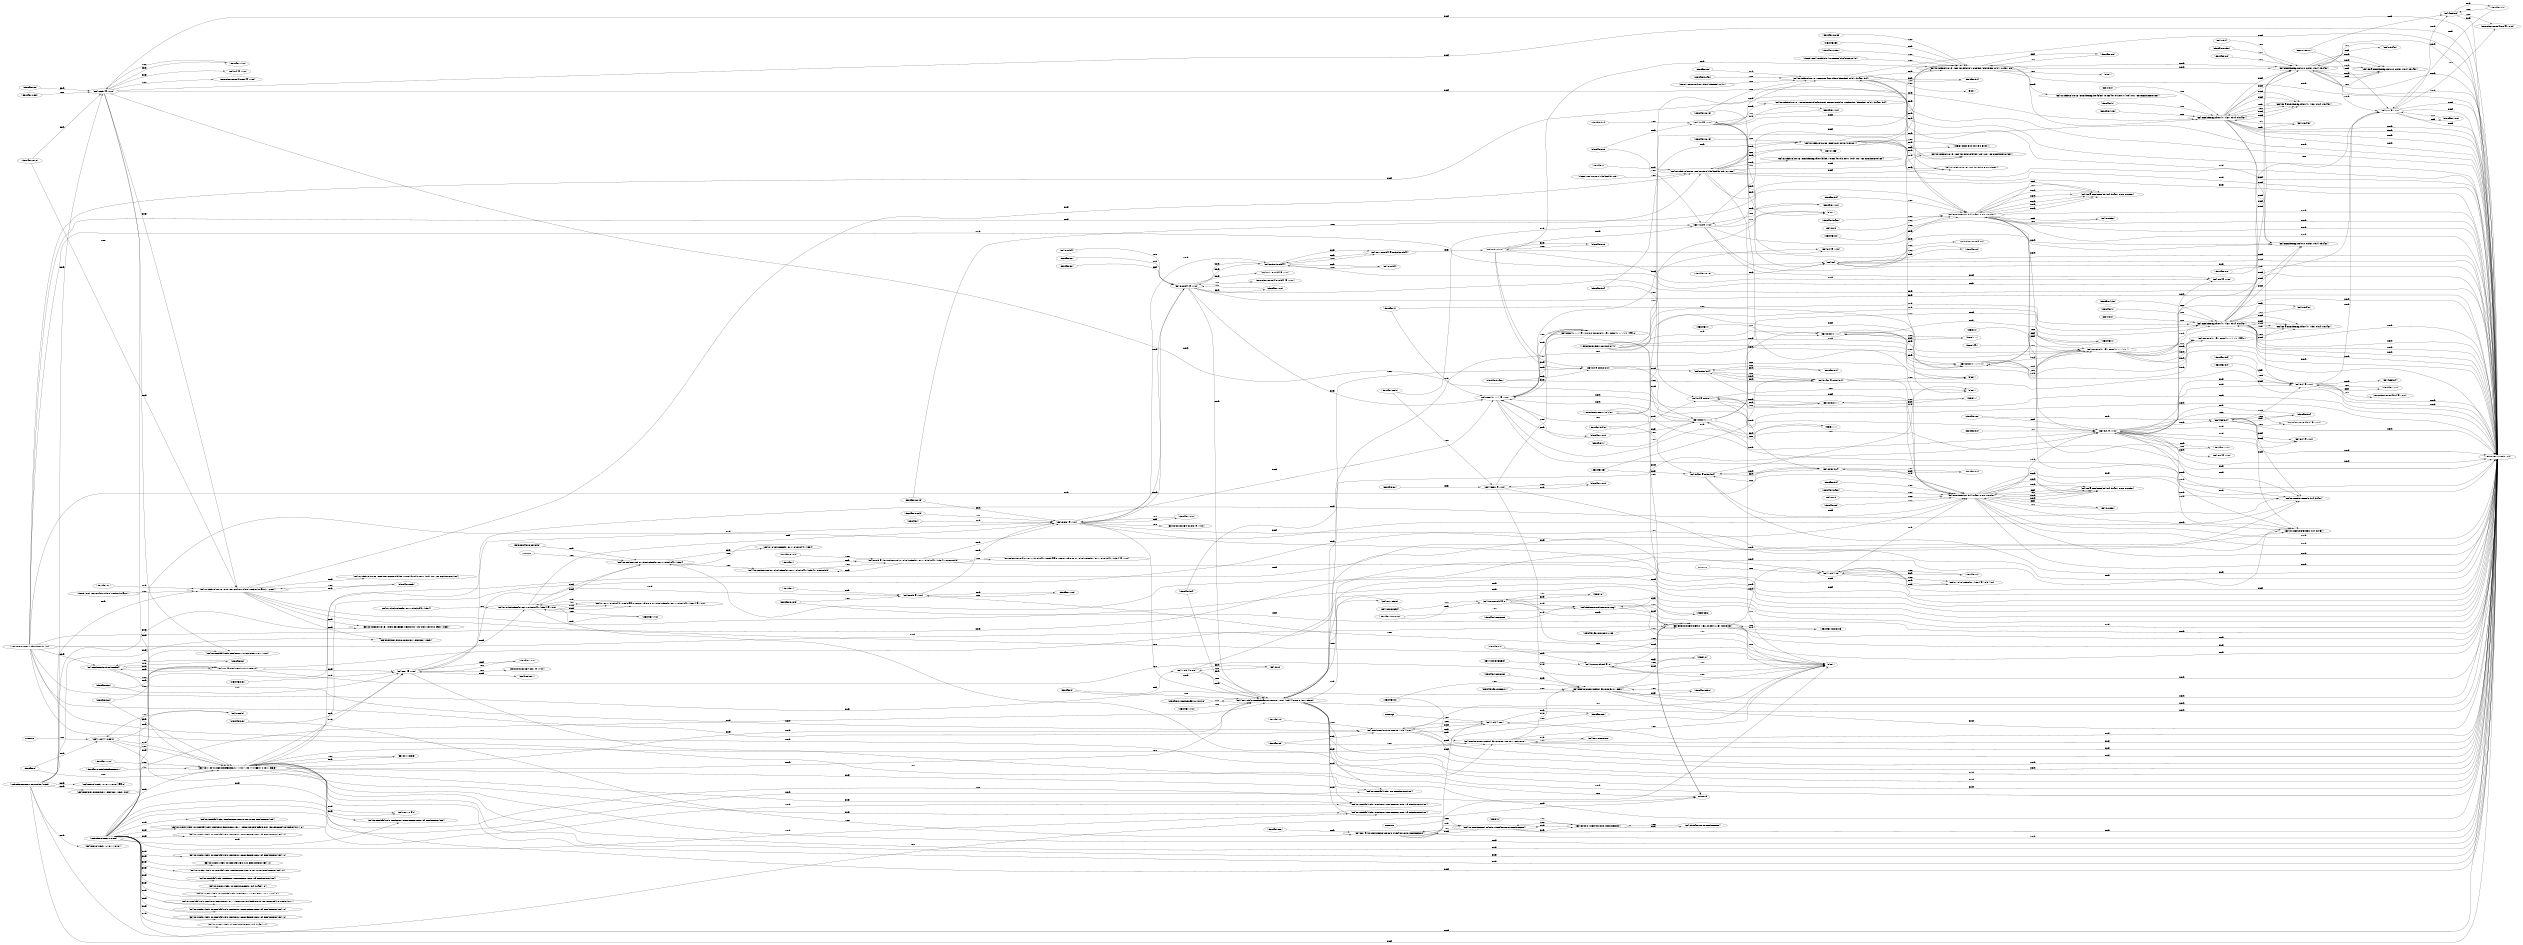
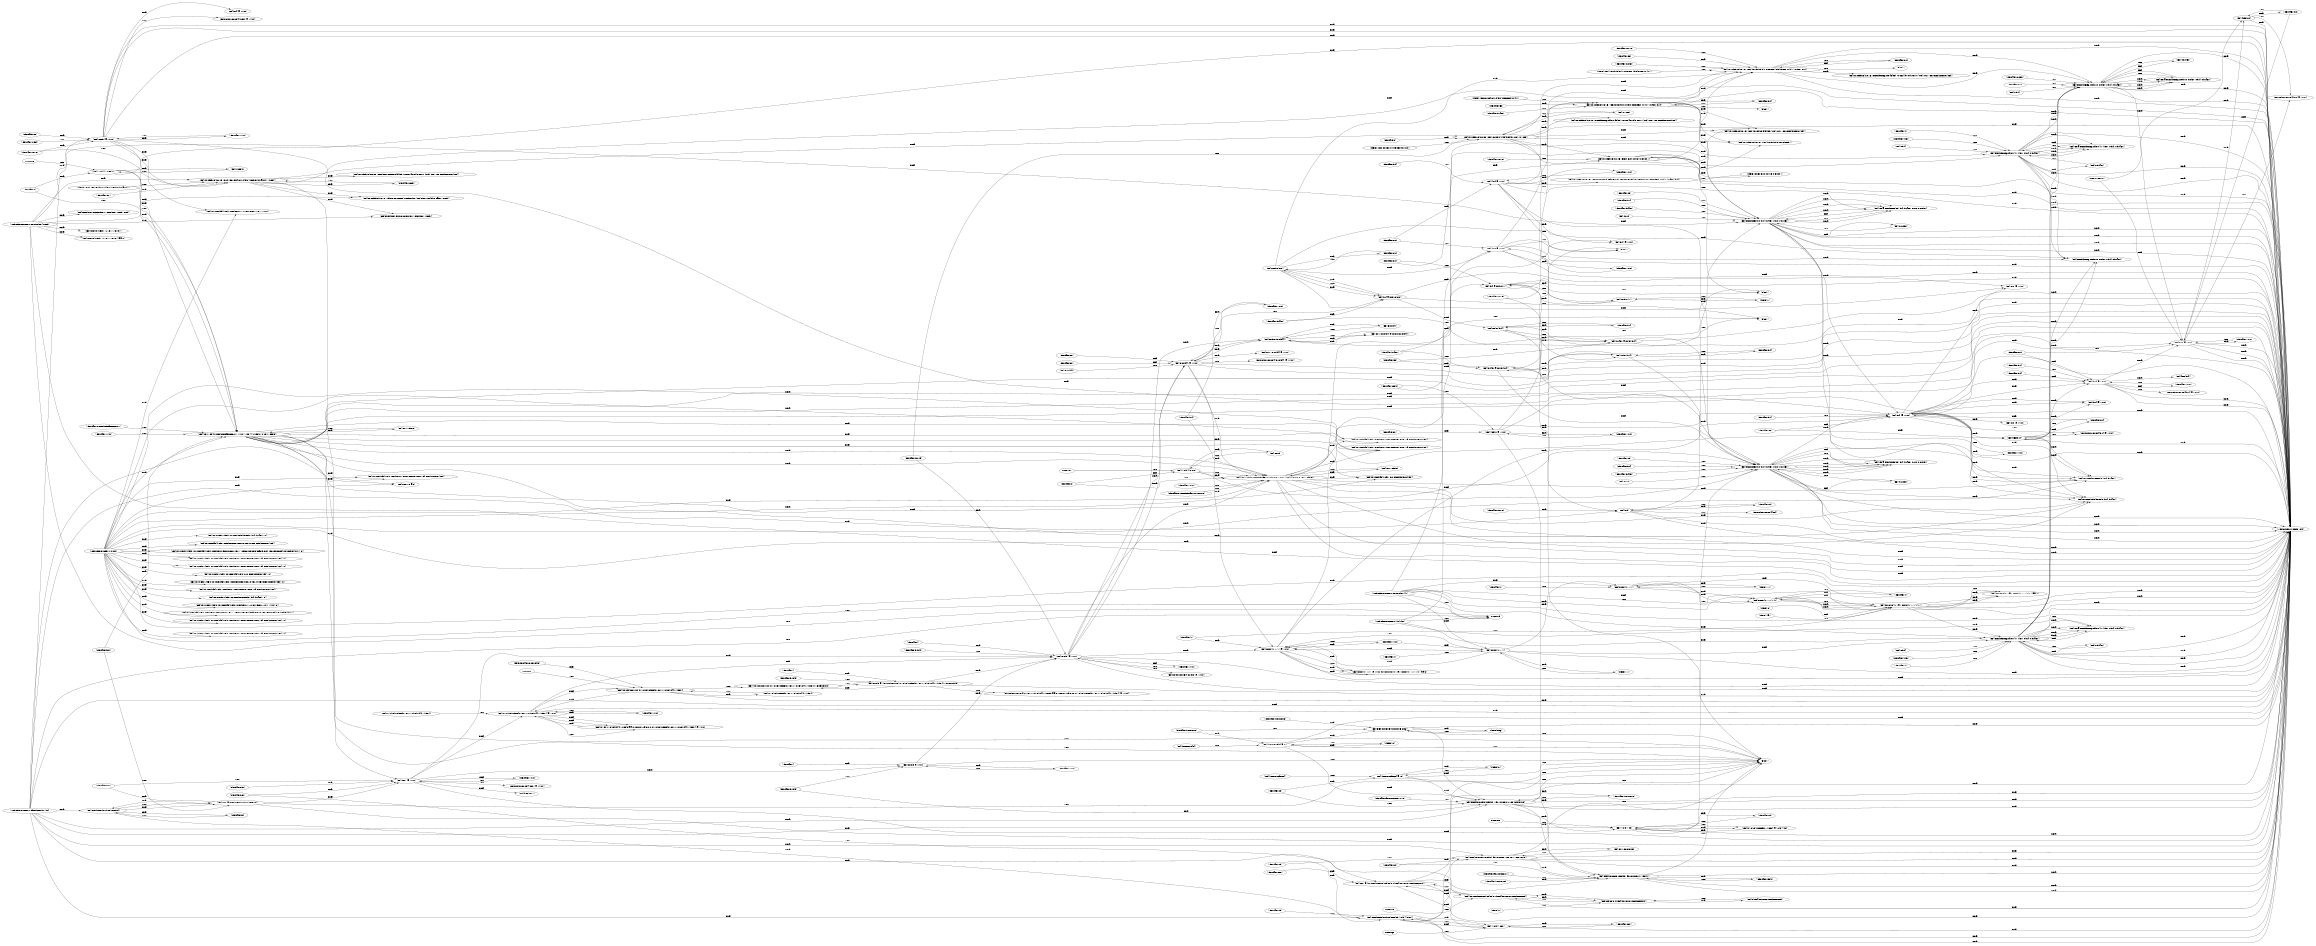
edge "(Call,ctx->ext_id[i] = strdup(ext_id[i]))" -> "(Call,strdup(out))": now "(Call,buf = strdup(out))" -> "(Call,strdup(out))"
node "1000424": added
edge "(Call,gsasl_property_set(sd, GSASL_REALM, realm))" -> "(Call,gsasl_property_set(sd, WEAK_HOSTNAME, hostname))": reversed
